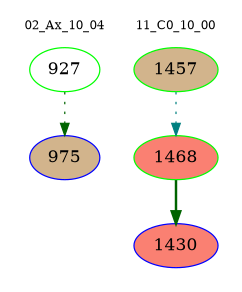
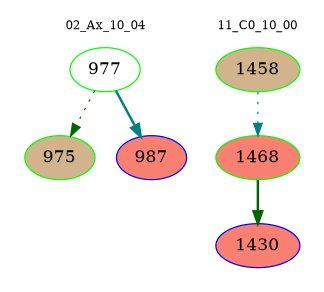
node "927": label "927" -> "977"
node "1457": label "1457" -> "1458"
node "975": color blue -> green
node "987": added
